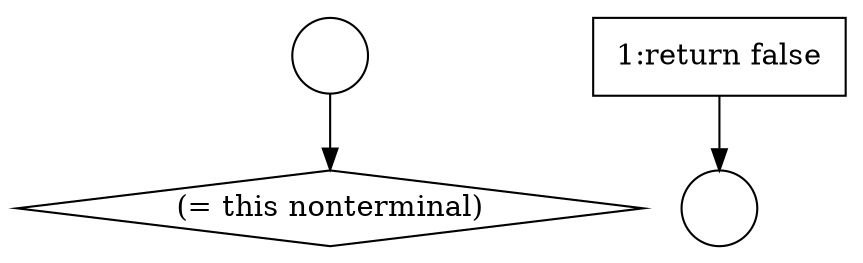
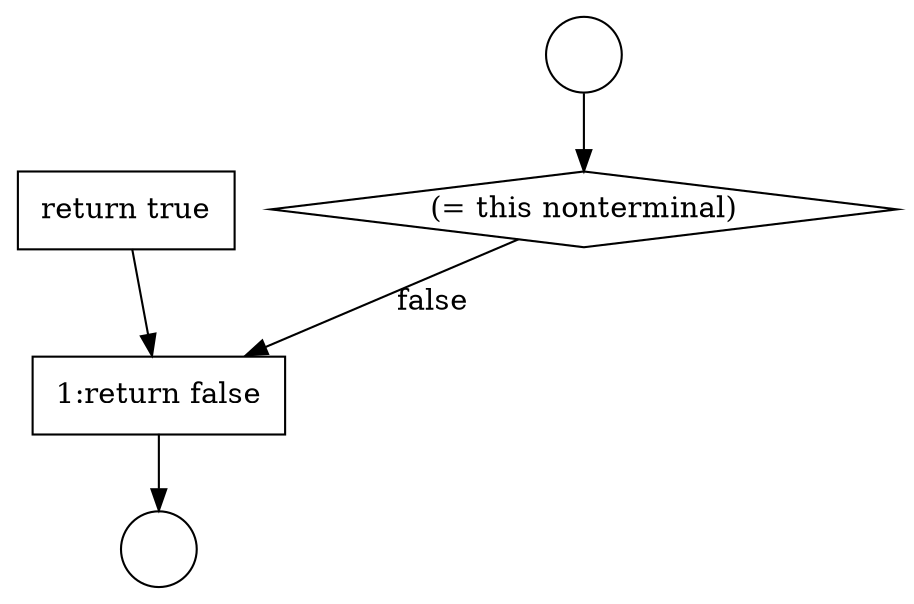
node "return true": added
edge "(= this nonterminal)" -> "1:return false": added, label "false"
